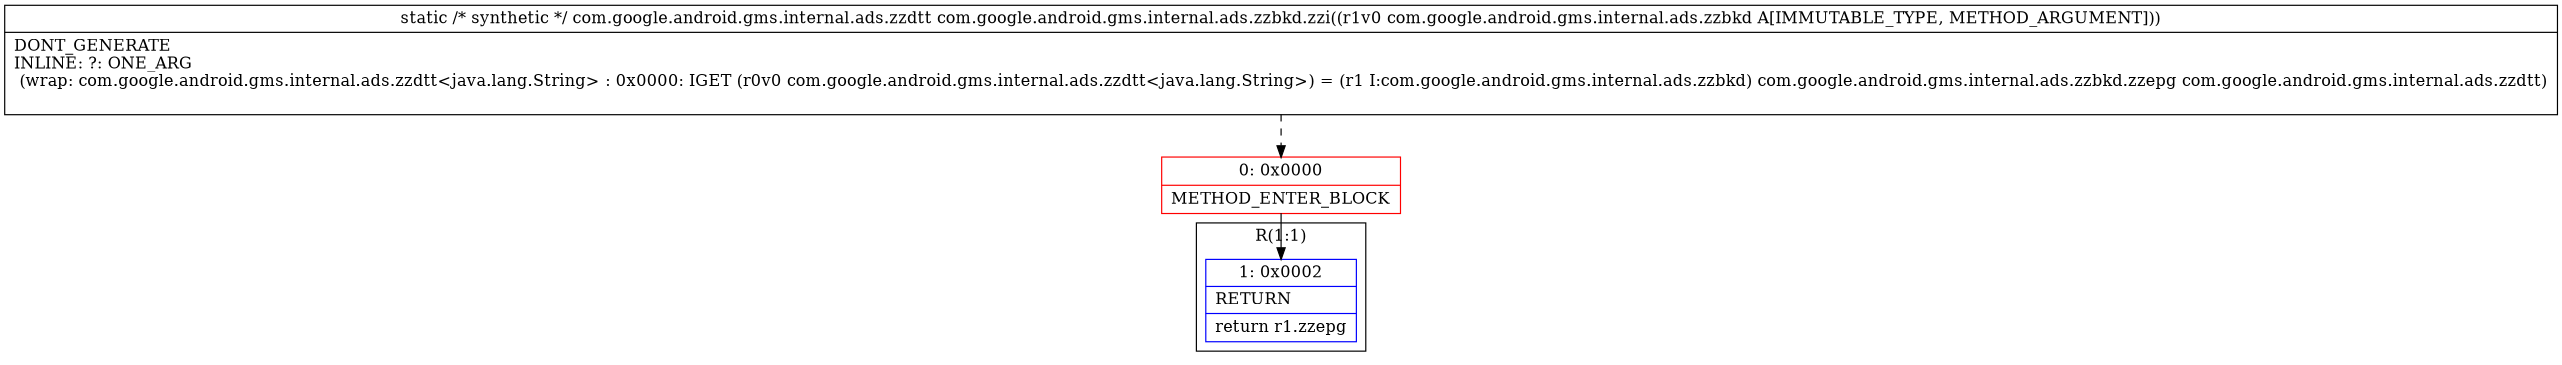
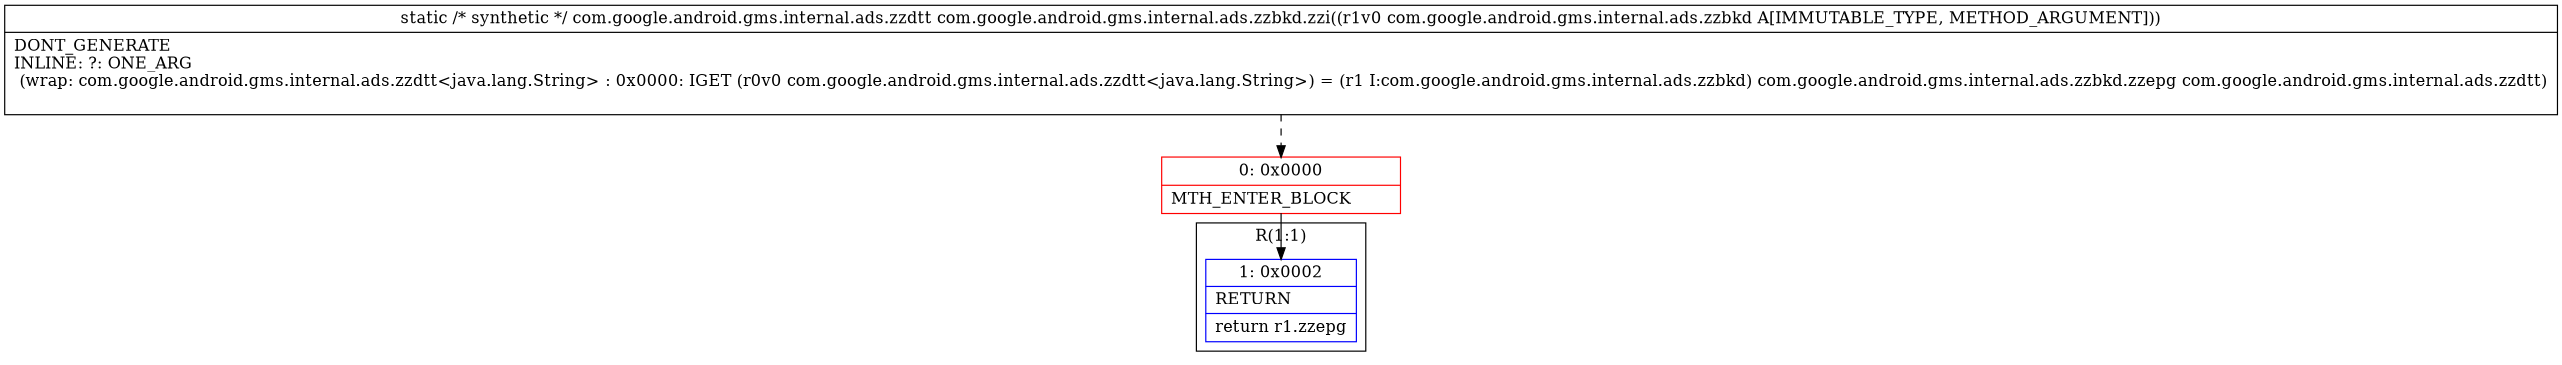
node "0: 0x0000": text "METHOD_ENTER_BLOCK" -> "MTH_ENTER_BLOCK"
